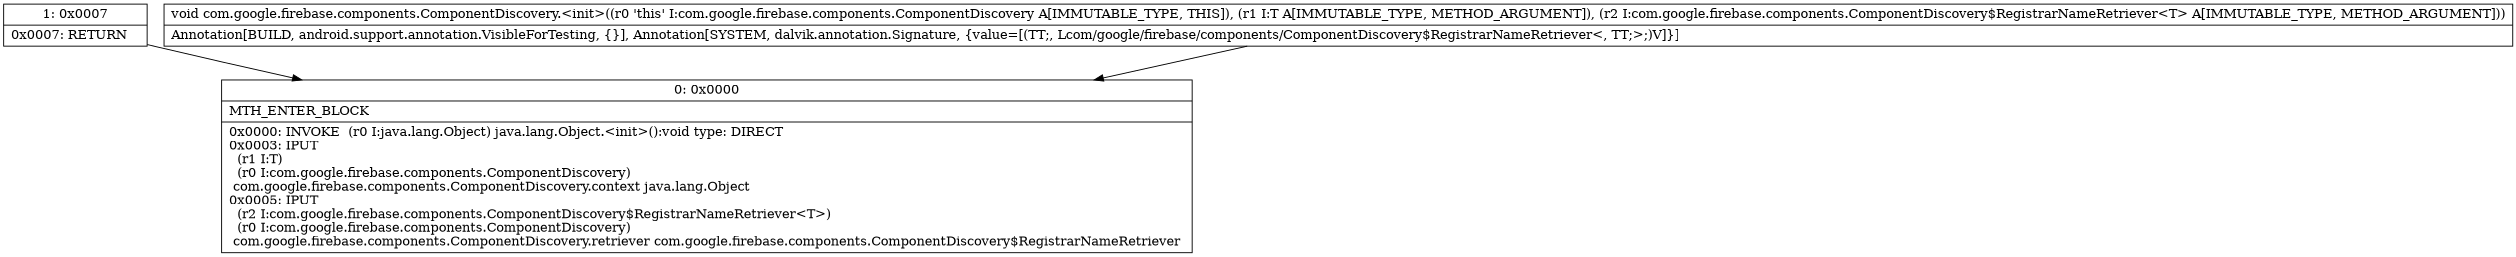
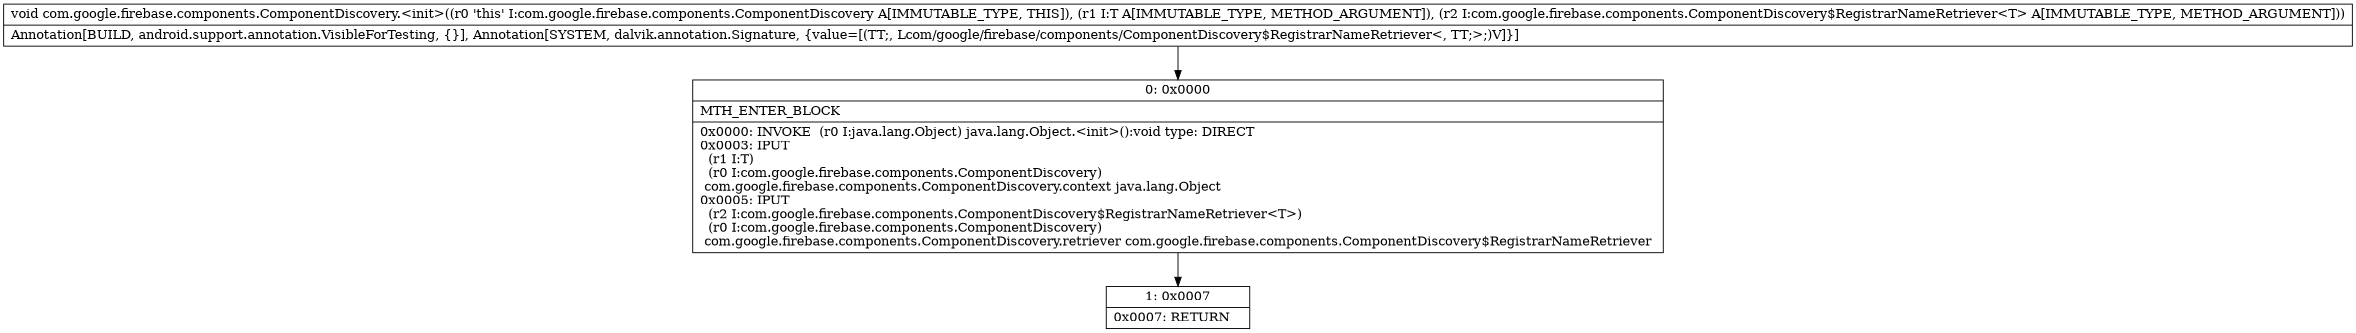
edge "1: 0x0007" -> "0: 0x0000": reversed
